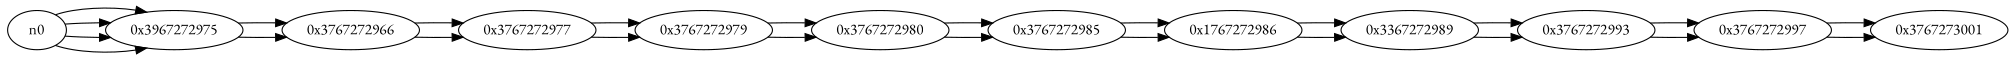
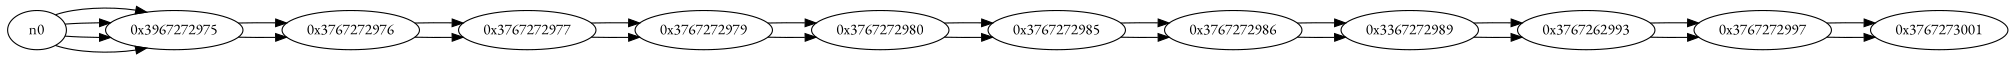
node "0x3767272966": label "0x3767272966" -> "0x3767272976"
node "0x1767272986": label "0x1767272986" -> "0x3767272986"
node "0x3767272993": label "0x3767272993" -> "0x3767262993"
